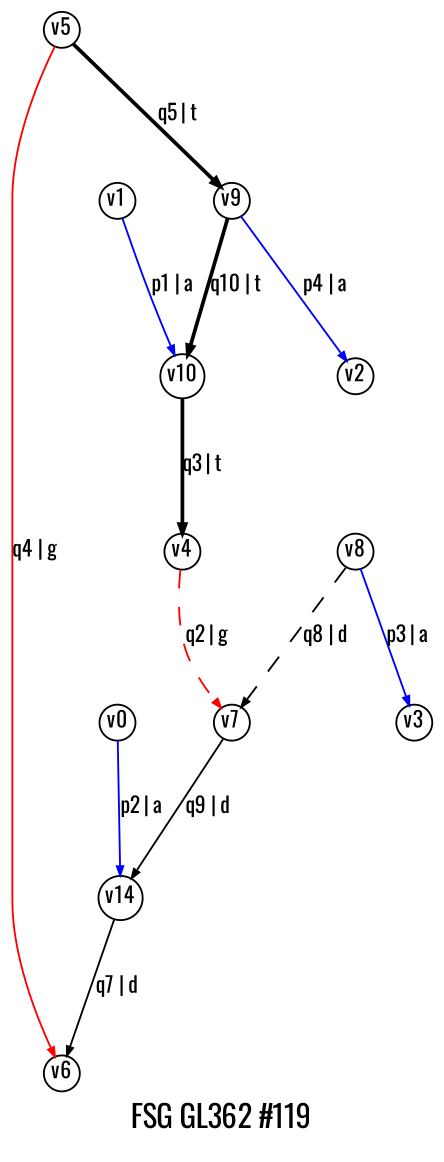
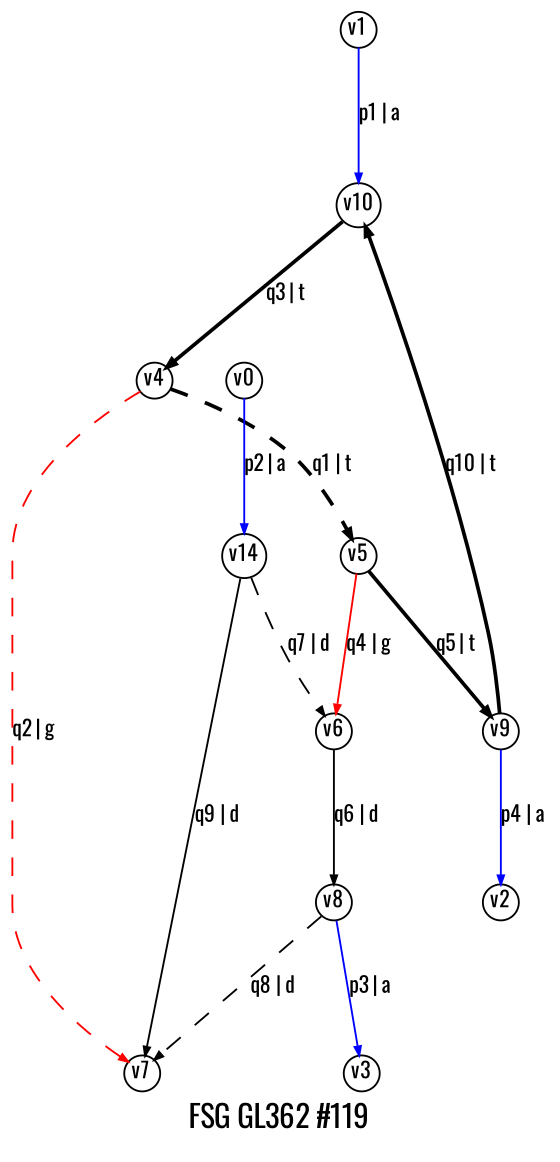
edge "v4" -> "v5": added, label "q1 | t"
edge "v7" -> "v14": reversed
edge "v6" -> "v8": added, label "q6 | d"
edge "v14" -> "v6": style solid -> dashed
